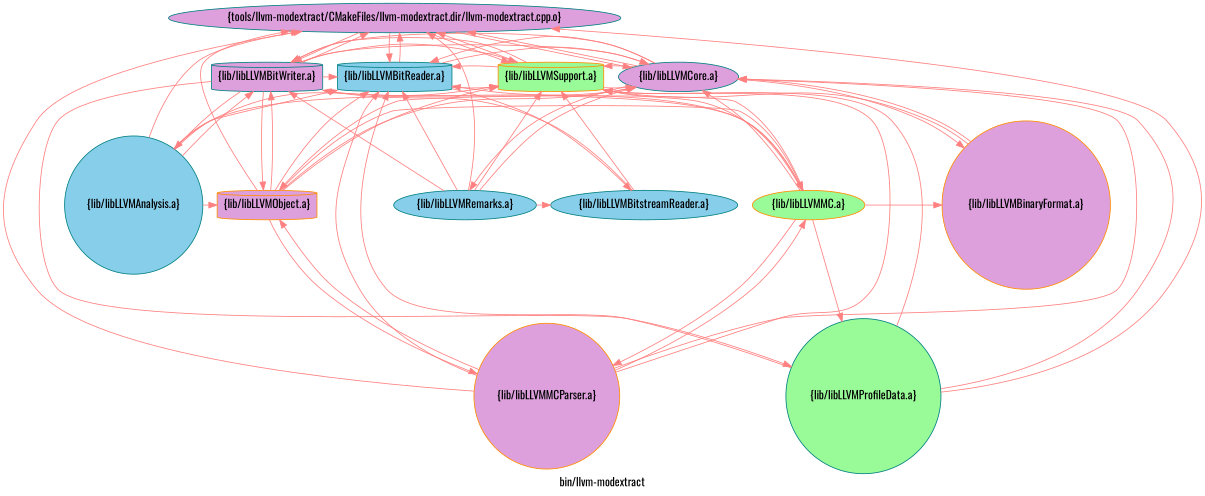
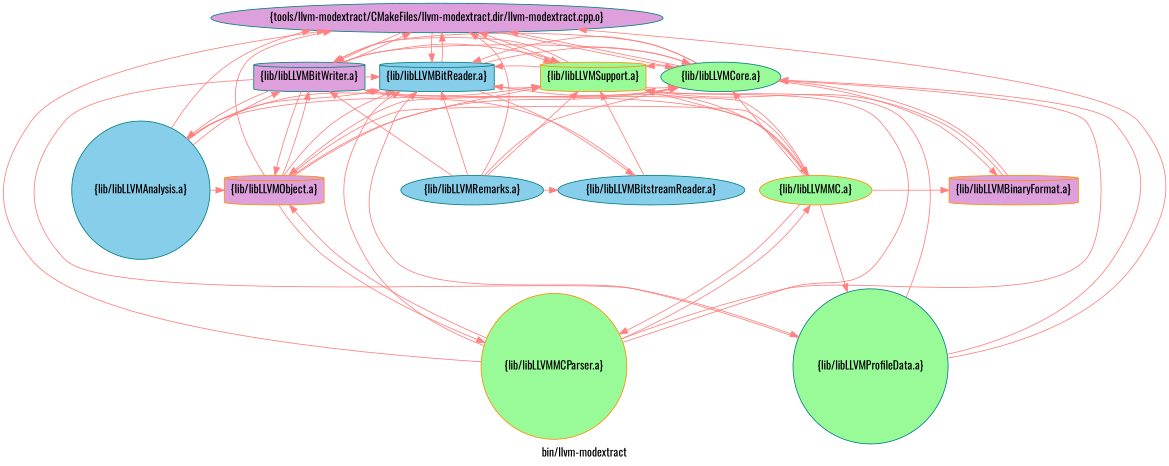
node "{lib/libLLVMCore.a}": fillcolor plum -> palegreen
edge "{lib/libLLVMCore.a}" -> "{lib/libLLVMRemarks.a}": removed
node "{lib/libLLVMBinaryFormat.a}": shape circle -> cylinder
node "{lib/libLLVMMCParser.a}": fillcolor plum -> palegreen
